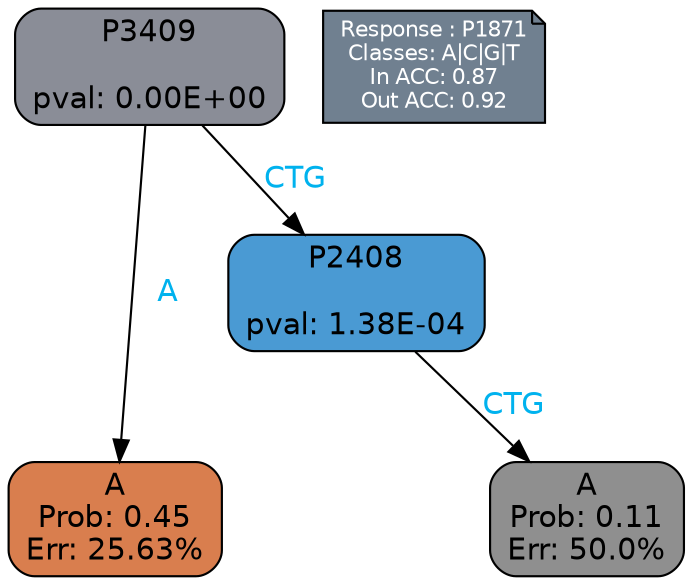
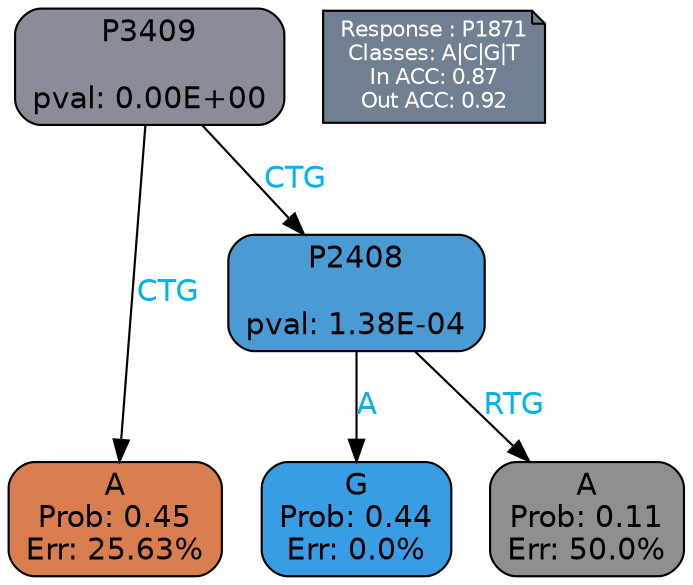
edge "P3409 pval: 0.00E+00" -> "A Prob: 0.45 Err: 25.63%": label "A" -> "CTG"
edge "P2408 pval: 1.38E-04" -> "A Prob: 0.11 Err: 50.0%": label "CTG" -> "RTG"
node "G Prob: 0.44 Err: 0.0%": added
